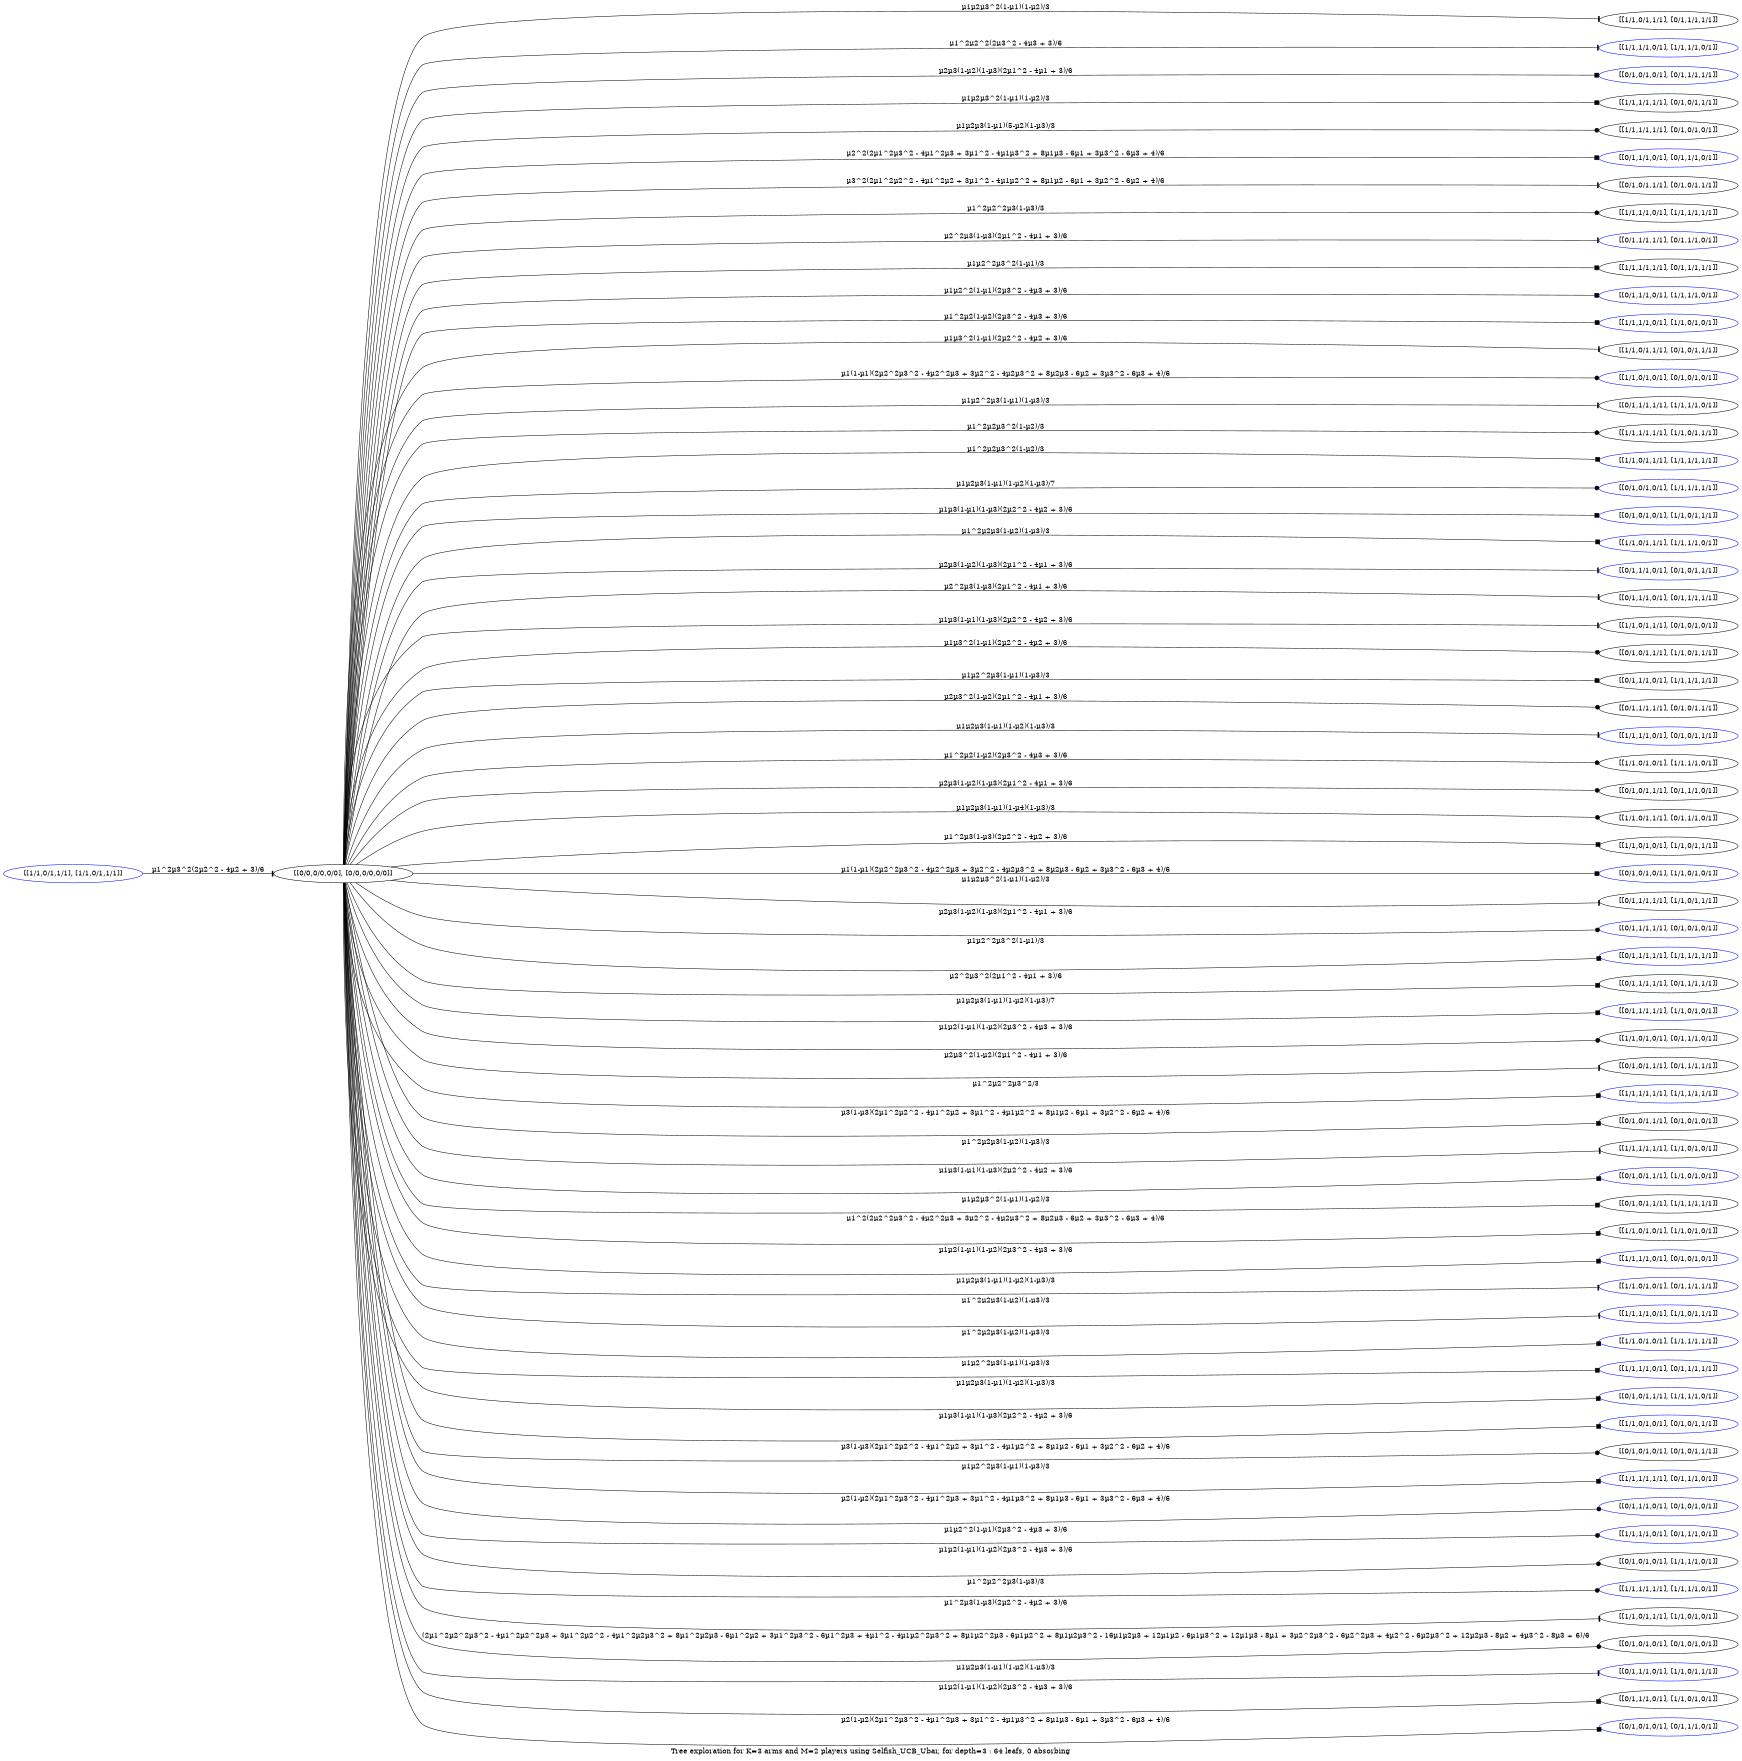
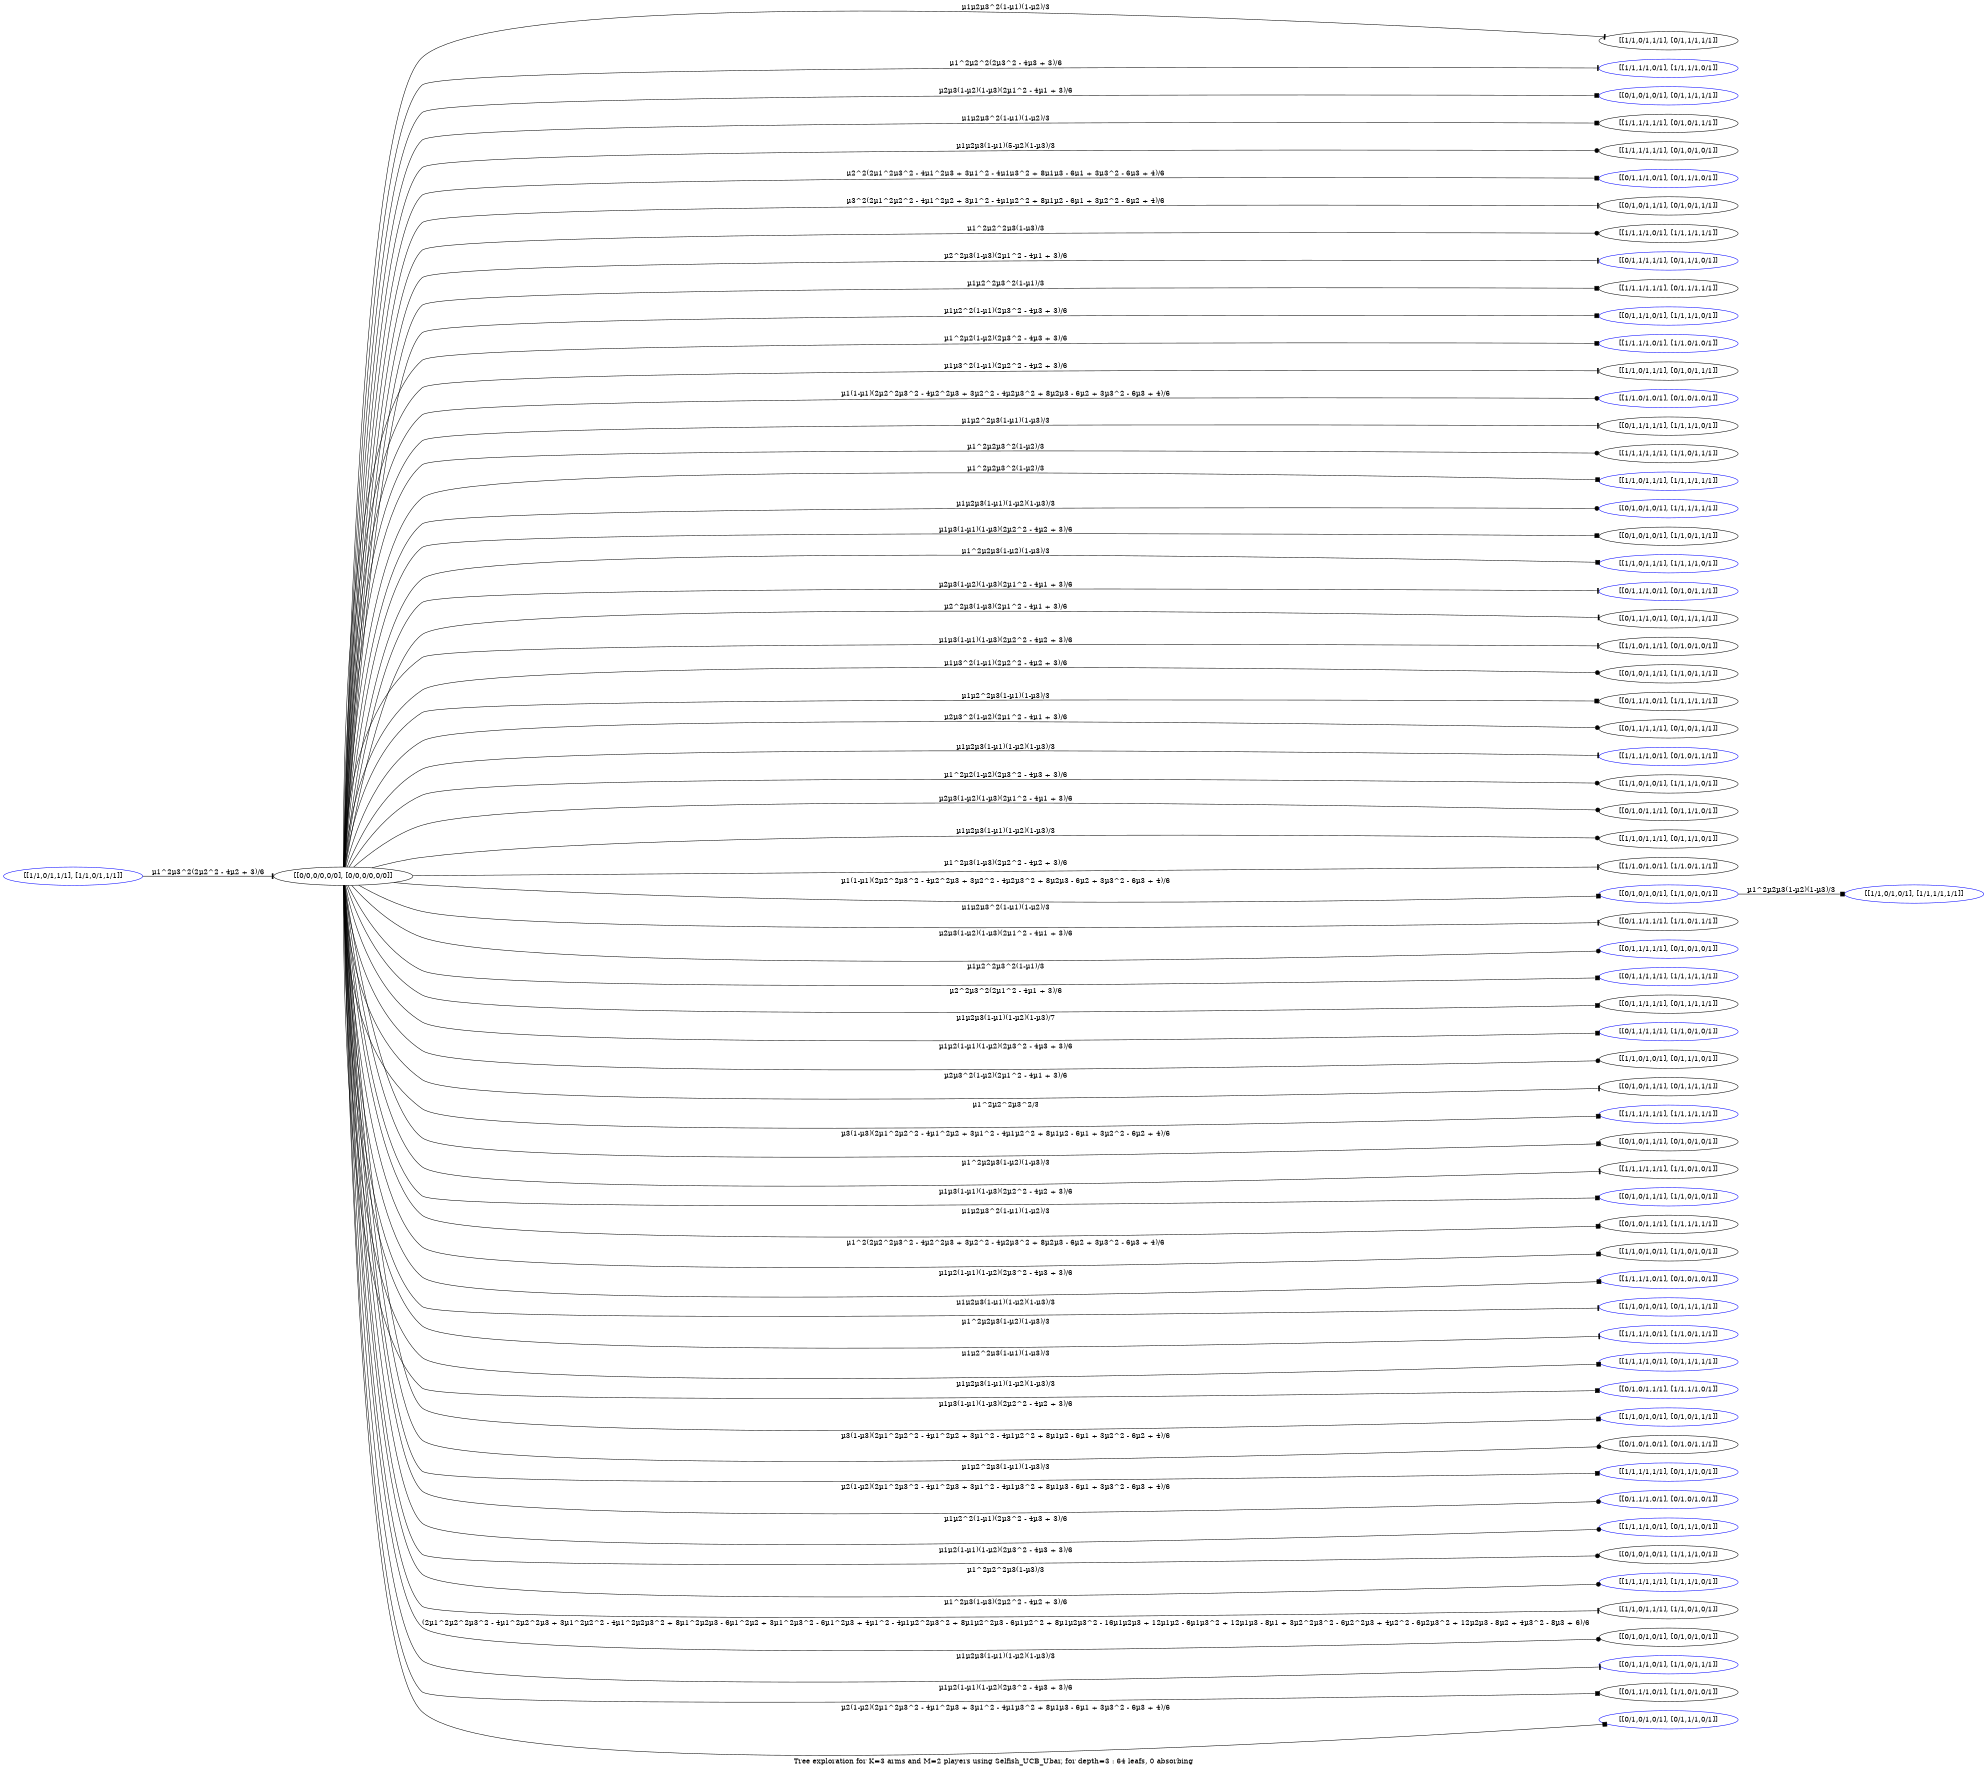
edge "[[0/0,0/0,0/0], [0/0,0/0,0/0]]" -> "[[0/1,0/1,0/1], [1/1,1/1,1/1]]": label "µ1µ2µ3(1-µ1)(1-µ2)(1-µ3)/7" -> "µ1µ2µ3(1-µ1)(1-µ2)(1-µ3)/3"
node "[[0/1,0/1,0/1], [1/1,0/1,1/1]]": color blue -> black
edge "[[0/0,0/0,0/0], [0/0,0/0,0/0]]" -> "[[1/1,0/1,1/1], [0/1,1/1,0/1]]": label "µ1µ2µ3(1-µ1)(1-µ4)(1-µ3)/3" -> "µ1µ2µ3(1-µ1)(1-µ2)(1-µ3)/3"
edge "[[0/0,0/0,0/0], [0/0,0/0,0/0]]" -> "[[1/1,0/1,0/1], [1/1,0/1,1/1]]": arrowhead box -> tee
edge "[[0/0,0/0,0/0], [0/0,0/0,0/0]]" -> "[[1/1,0/1,0/1], [1/1,1/1,1/1]]": now "[[0/1,0/1,0/1], [1/1,0/1,0/1]]" -> "[[1/1,0/1,0/1], [1/1,1/1,1/1]]"
